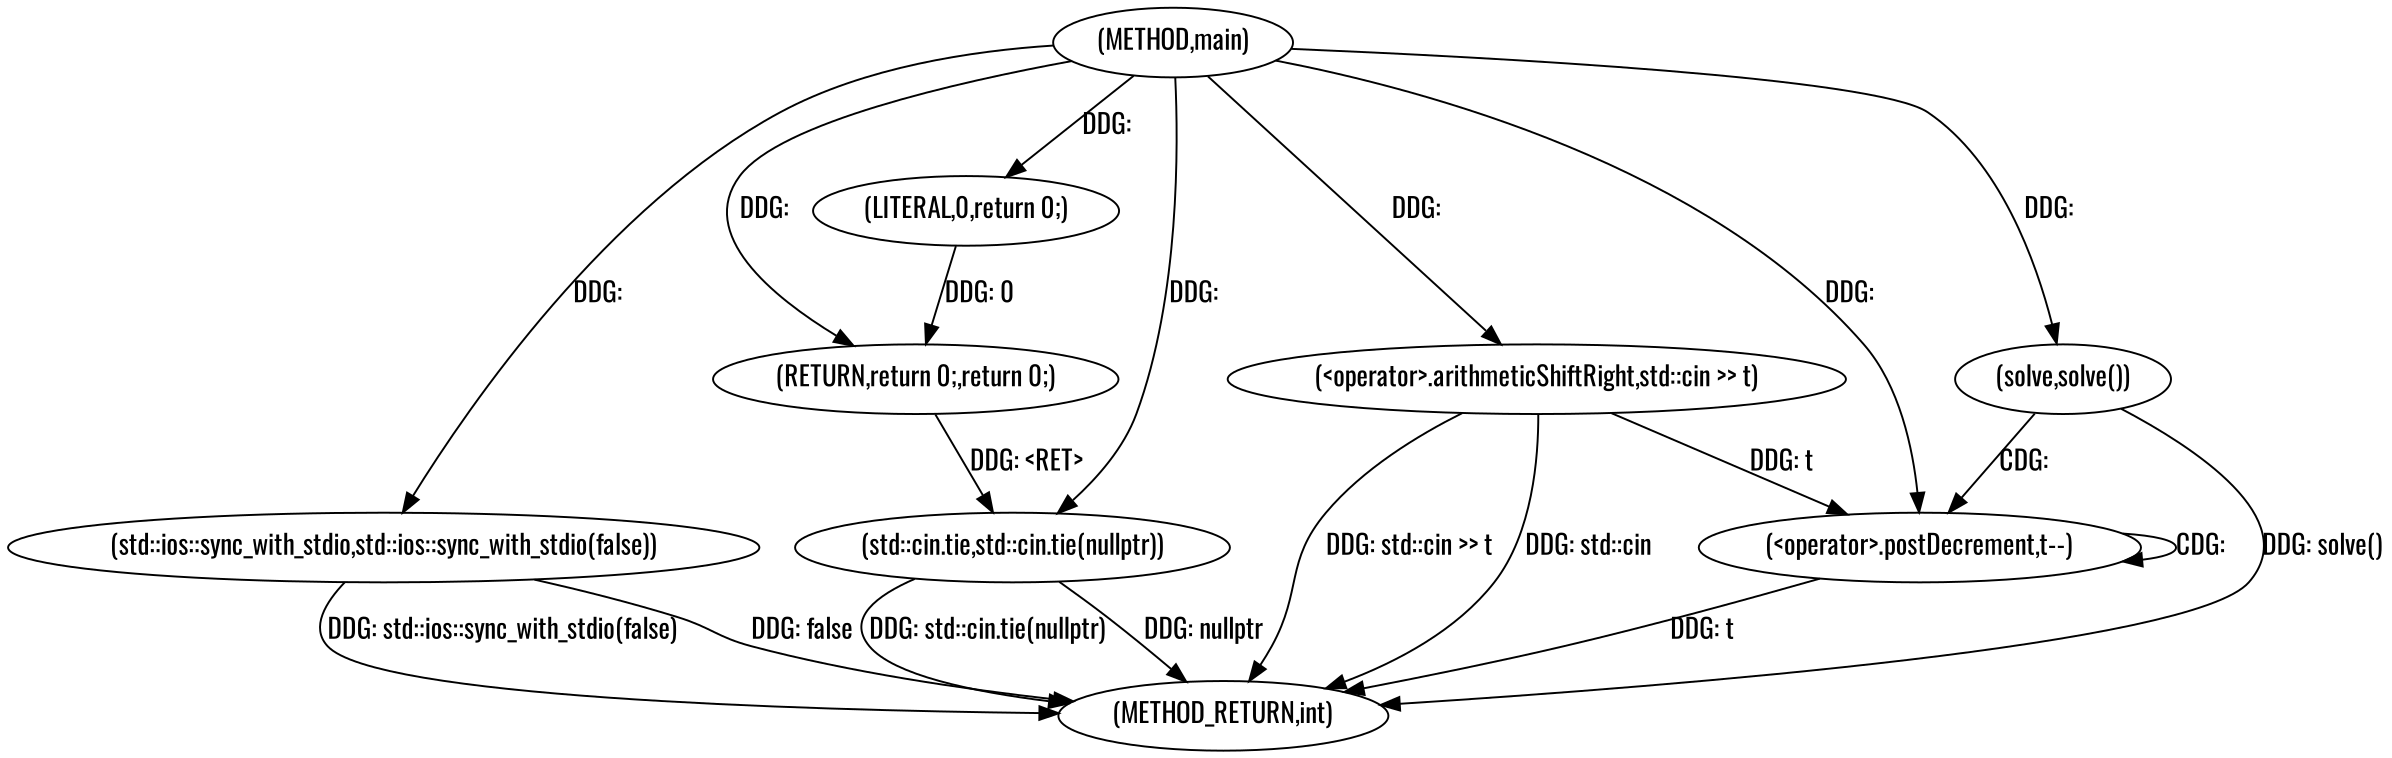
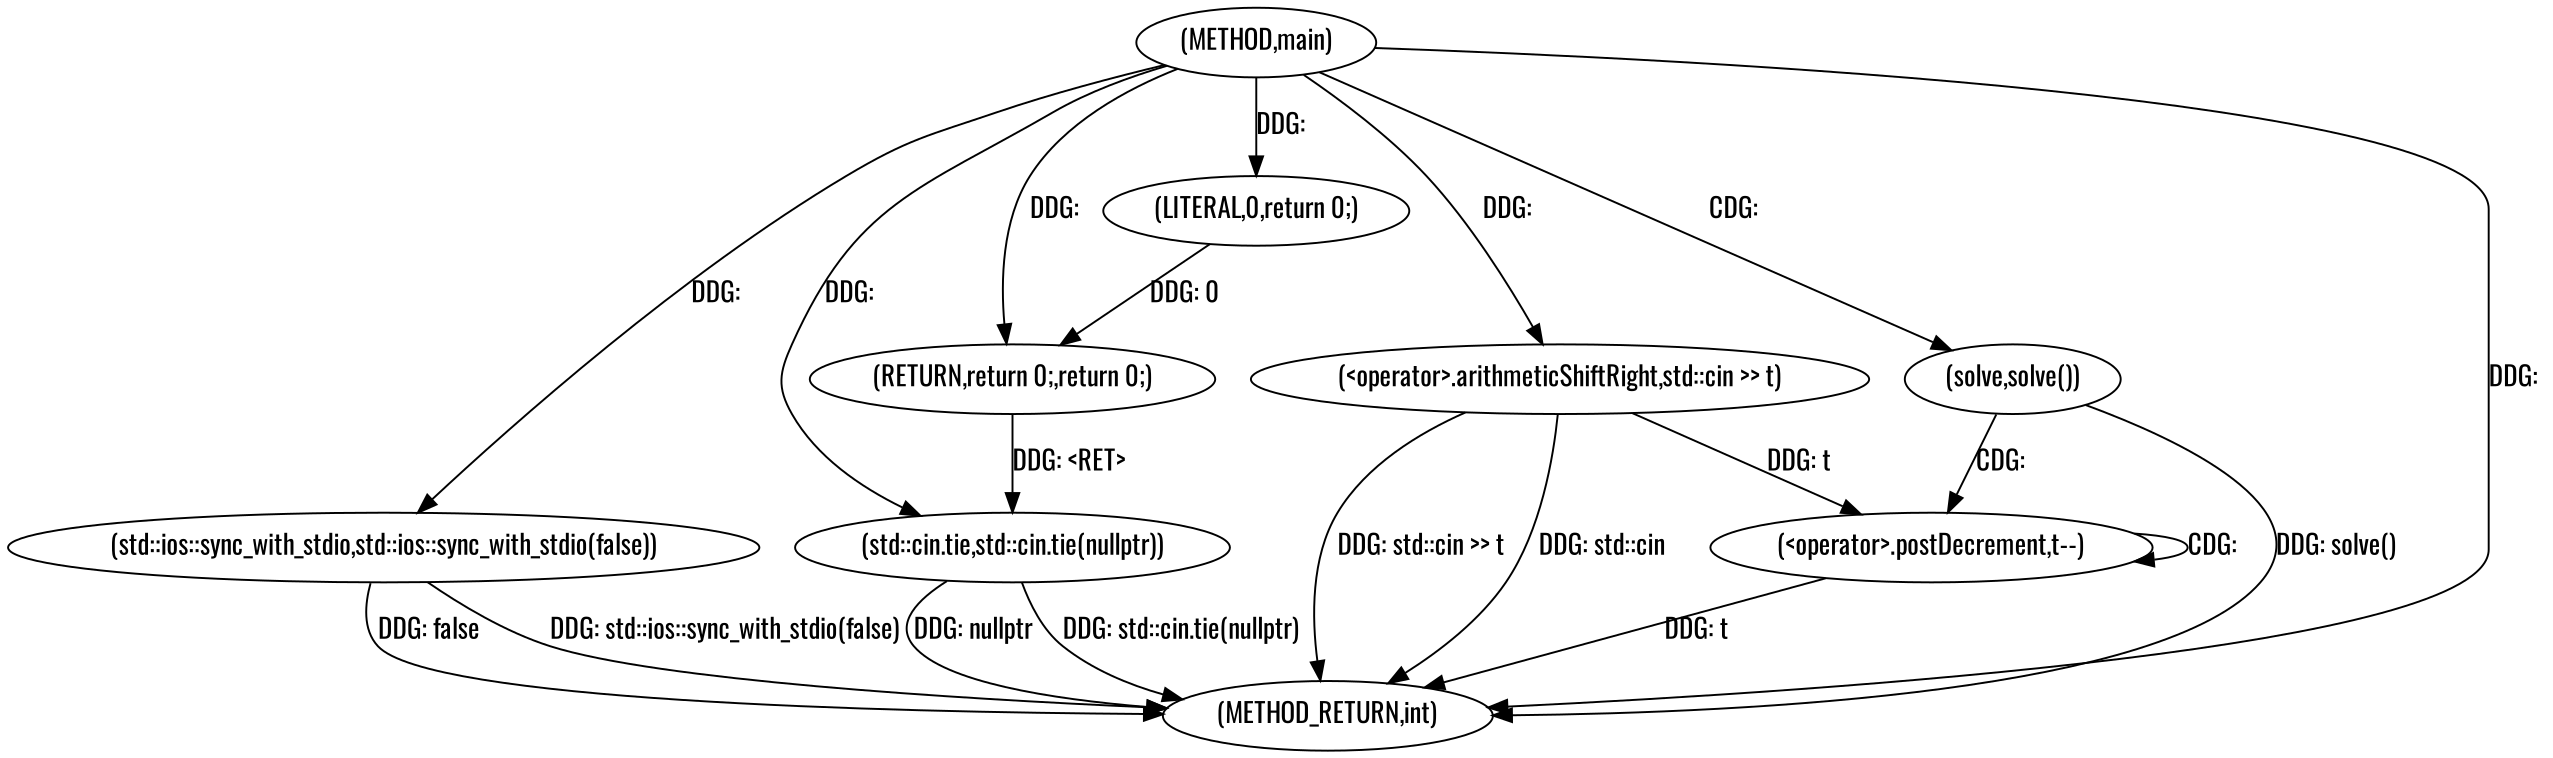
edge "(METHOD,main)" -> "(<operator>.postDecrement,t--)": now "(METHOD,main)" -> "(METHOD_RETURN,int)"
edge "(METHOD,main)" -> "(solve,solve())": label "DDG: " -> "CDG: "
